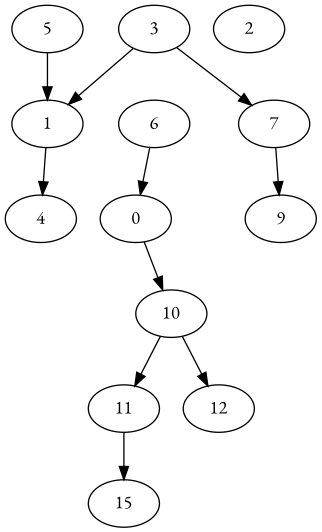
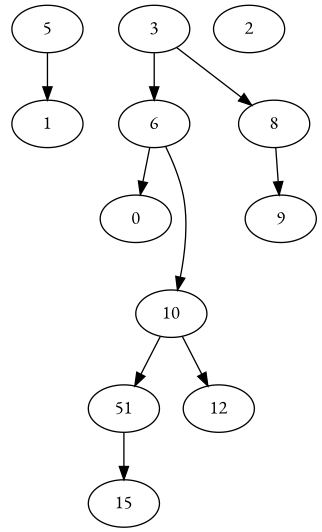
edge "3" -> "1": now "3" -> "6"
node "7": label "7" -> "8"
node "4": removed
edge "0" -> "10": now "6" -> "10"
node "11": label "11" -> "51"
